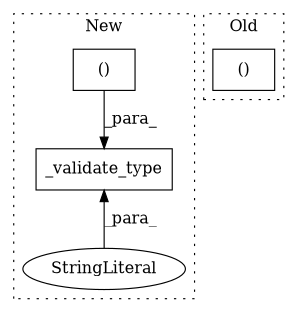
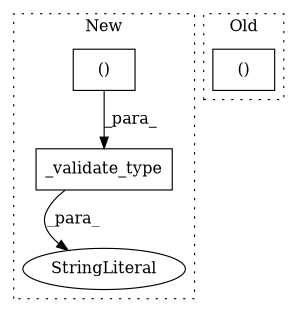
edge "StringLiteral" -> "_validate_type": reversed
